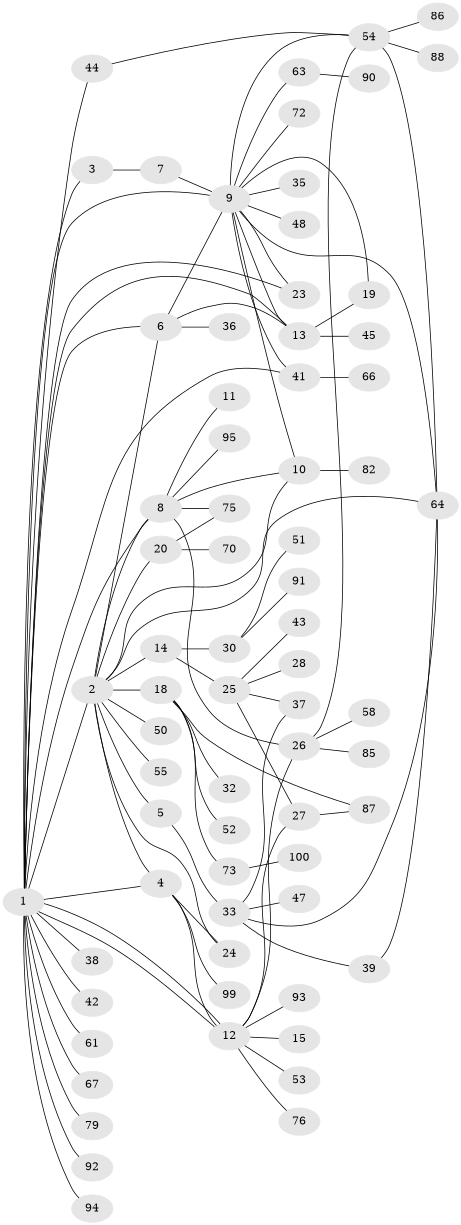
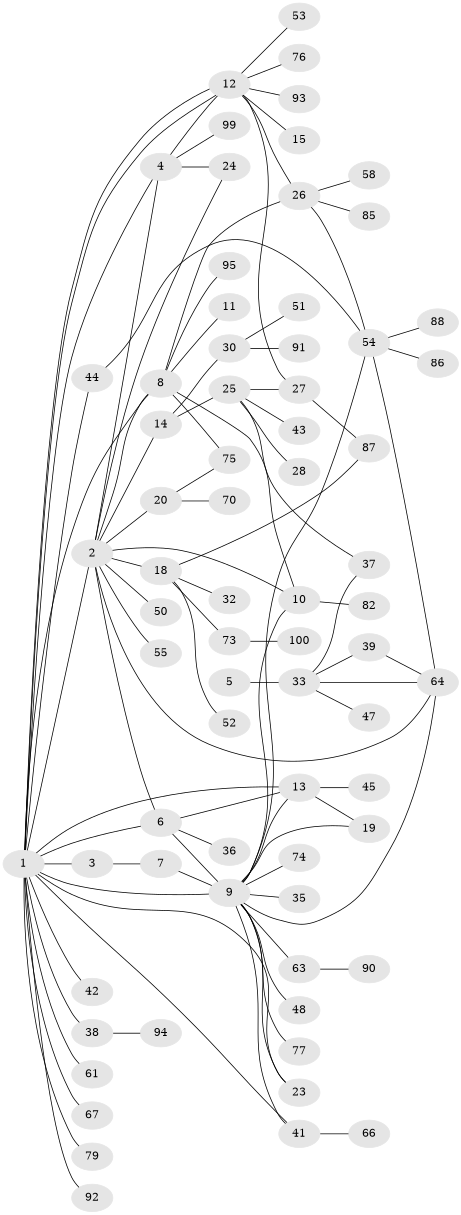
node "72": label "72" -> "77"
edge "2" -- "5": removed
node "74": added
edge "1" -- "94": now "38" -- "94"
